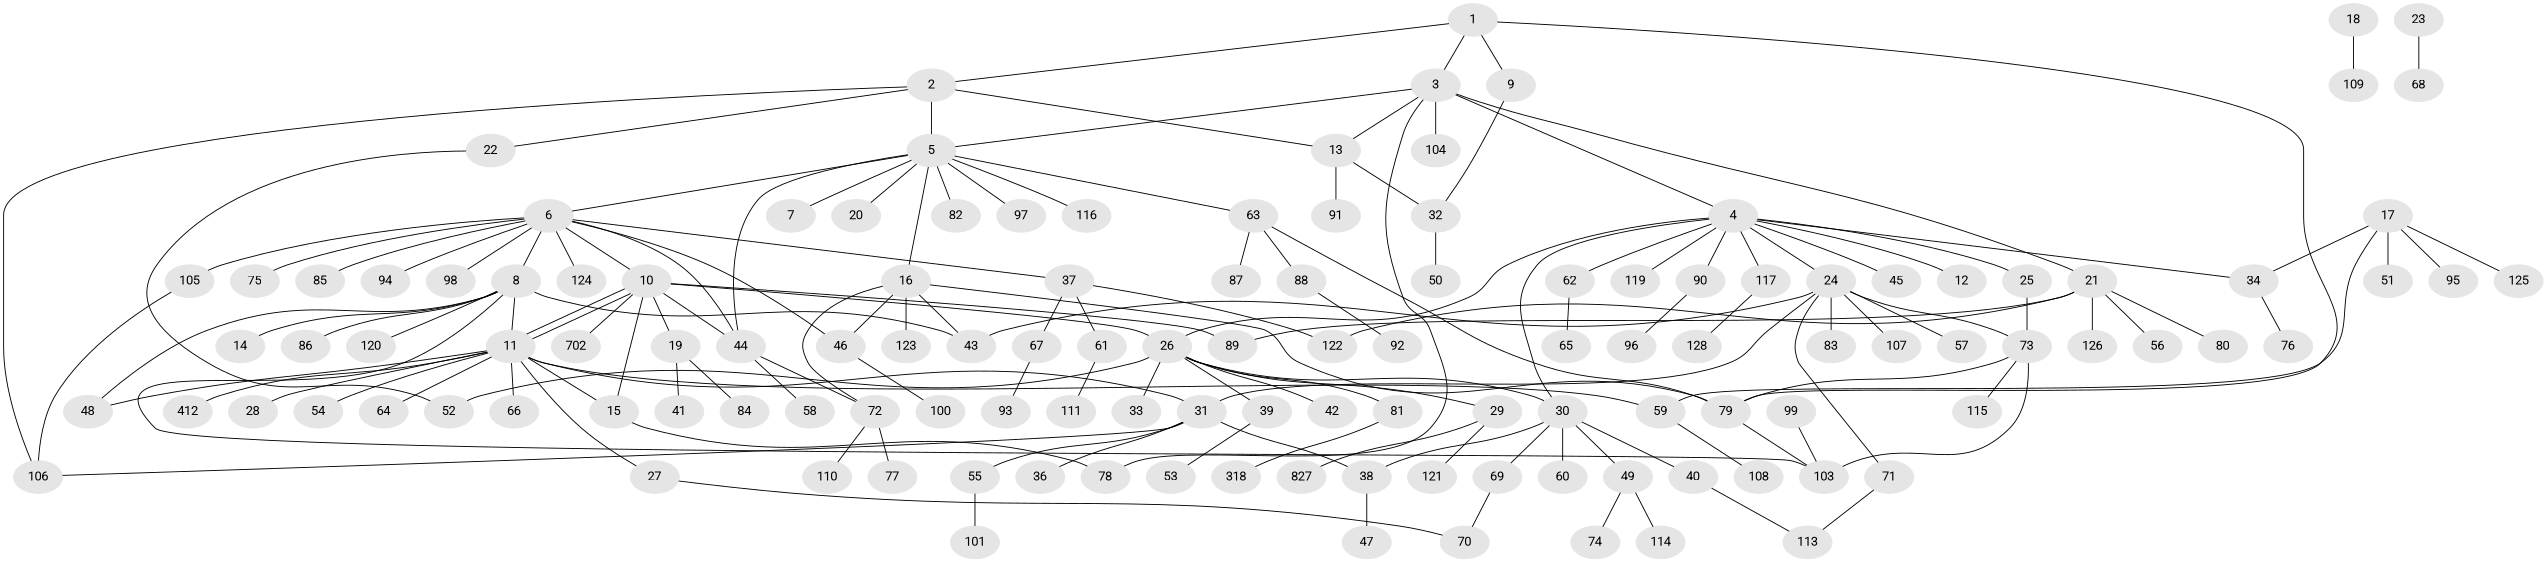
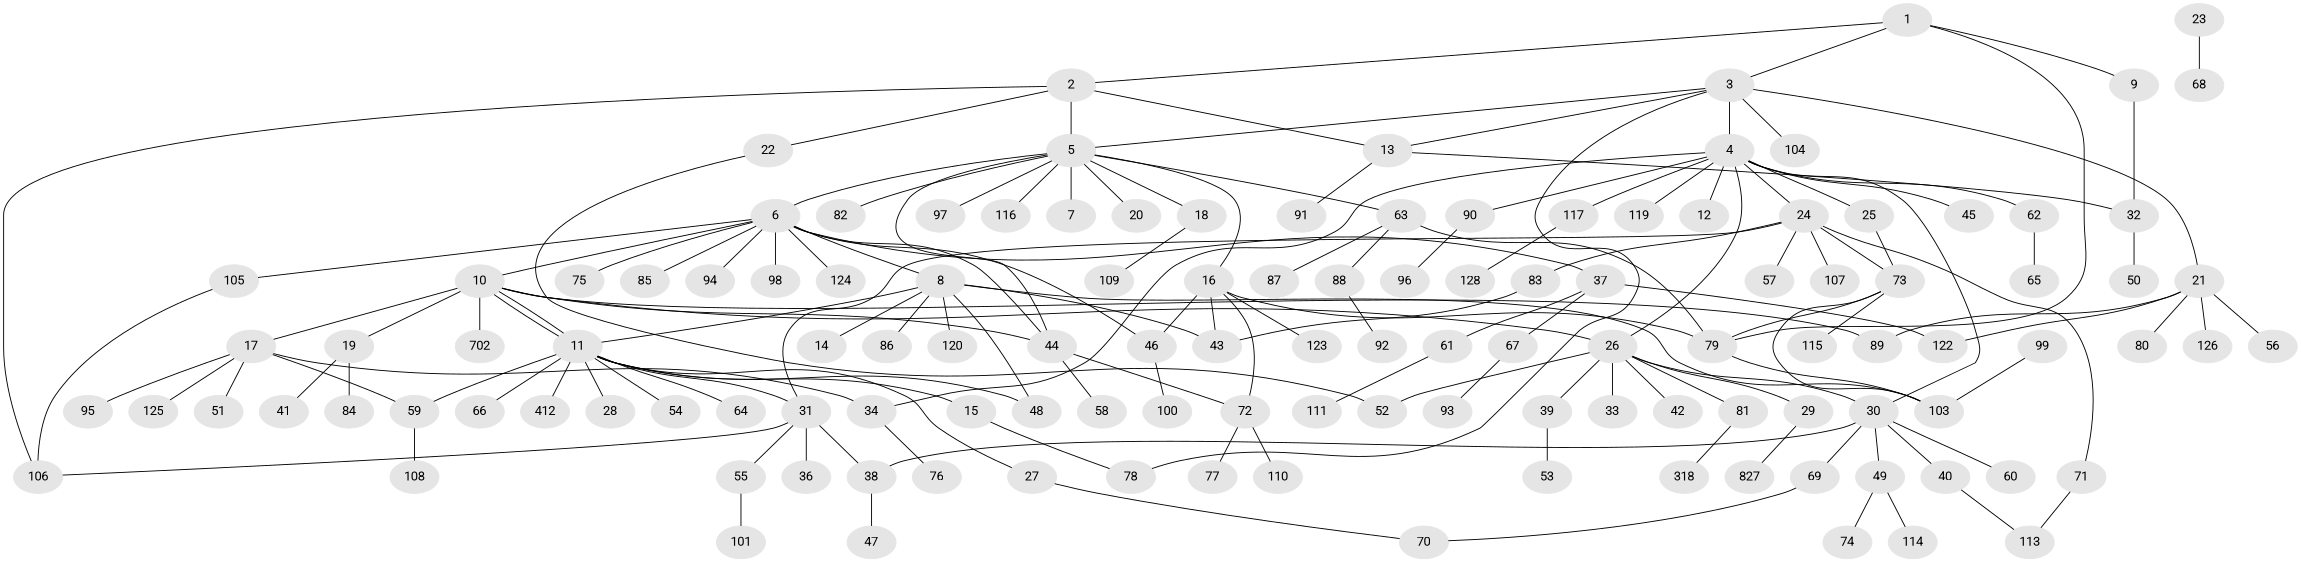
edge "5" -- "18": added
edge "24" -- "43": now "83" -- "43"
edge "10" -- "15": now "10" -- "17"
node "121": removed
